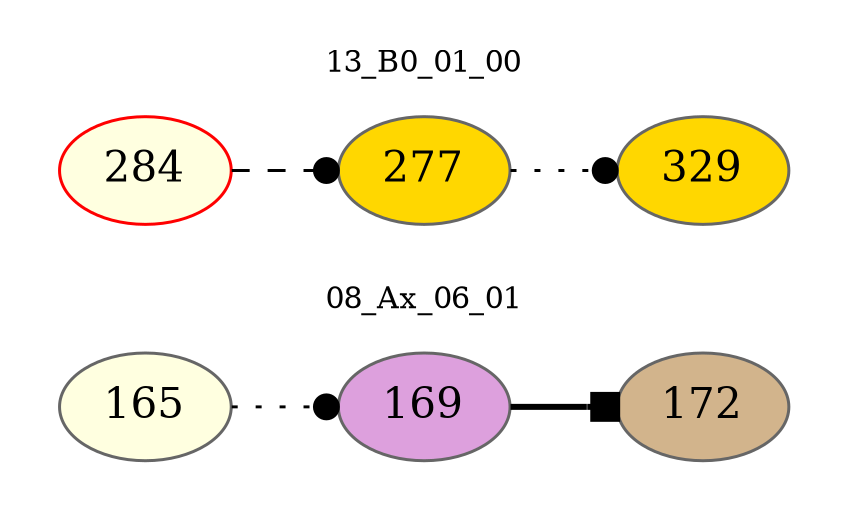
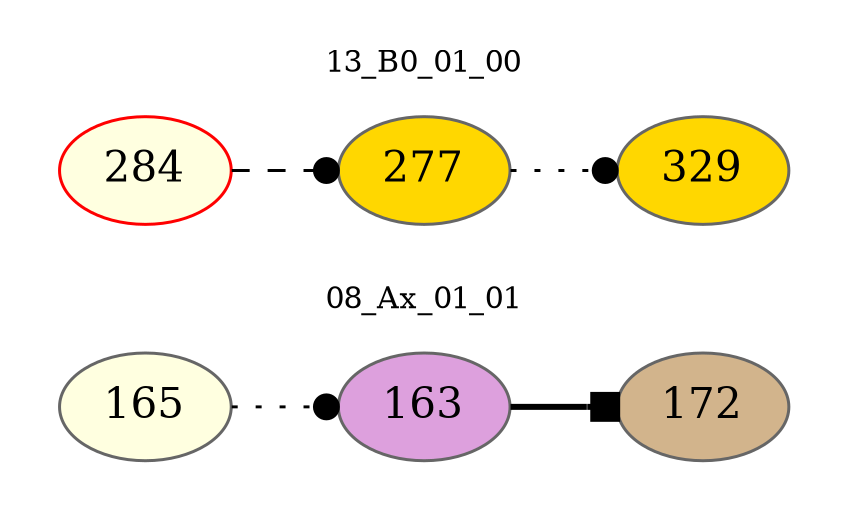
cluster "08_Ax_06_01": label "08_Ax_06_01" -> "08_Ax_01_01"
node "169": label "169" -> "163"
